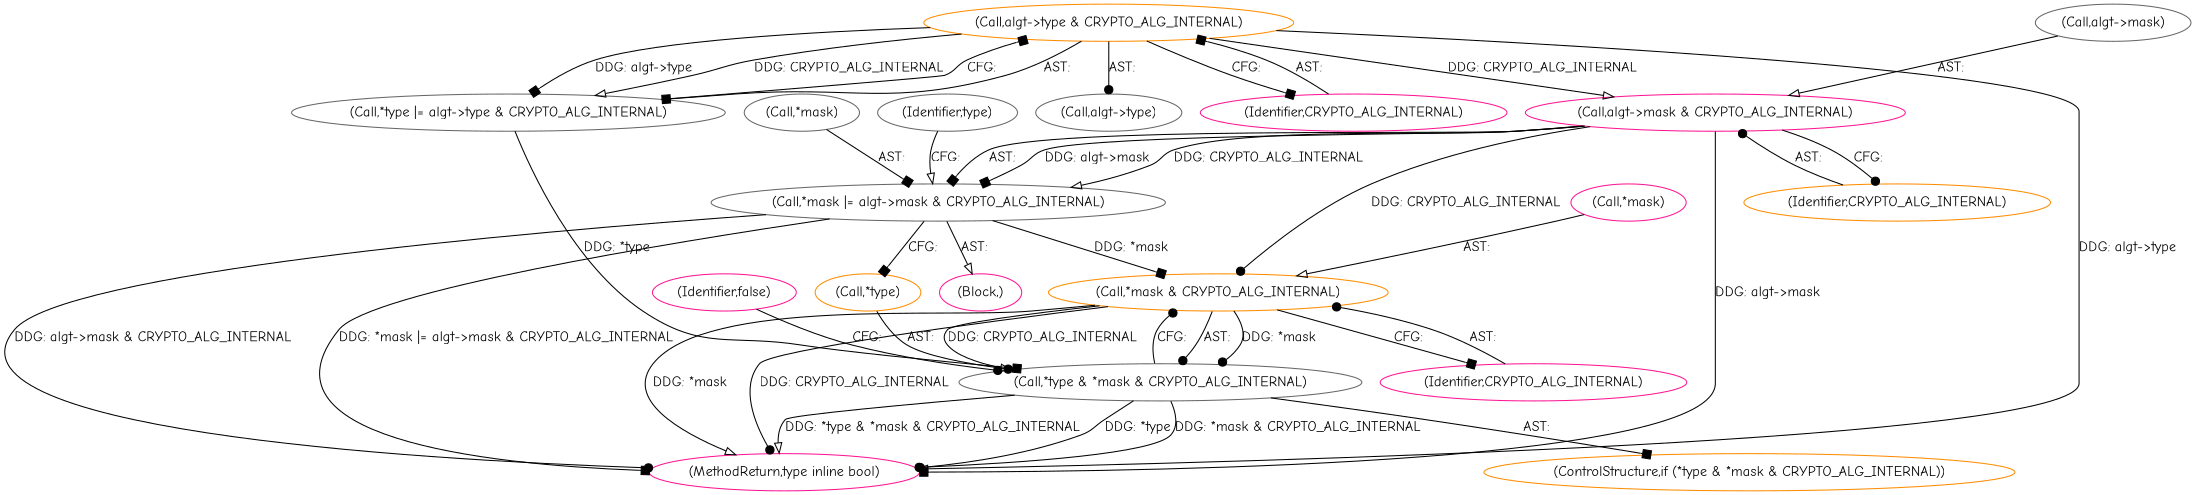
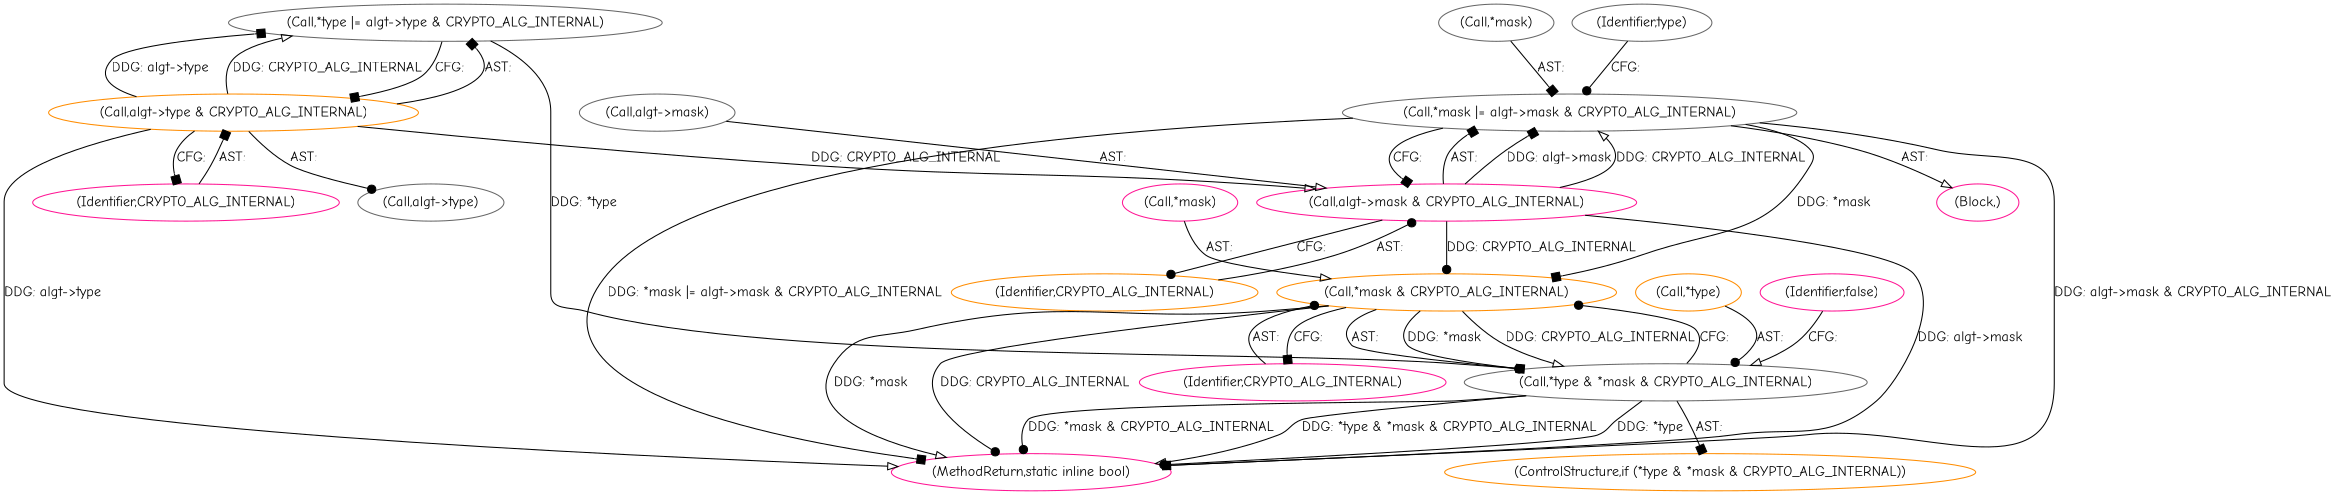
edge "(Identifier,type)" -> "(Call,*mask |= algt->mask & CRYPTO_ALG_INTERNAL)": arrowhead onormal -> dot
edge "(Call,*mask |= algt->mask & CRYPTO_ALG_INTERNAL)" -> "(Call,*type)": now "(Call,*mask |= algt->mask & CRYPTO_ALG_INTERNAL)" -> "(Call,algt->mask & CRYPTO_ALG_INTERNAL)"
edge "(Identifier,false)" -> "(Call,*type & *mask & CRYPTO_ALG_INTERNAL)": arrowhead dot -> onormal
node "(MethodReturn,type inline bool)": label "(MethodReturn,type inline bool)" -> "(MethodReturn,static inline bool)"
